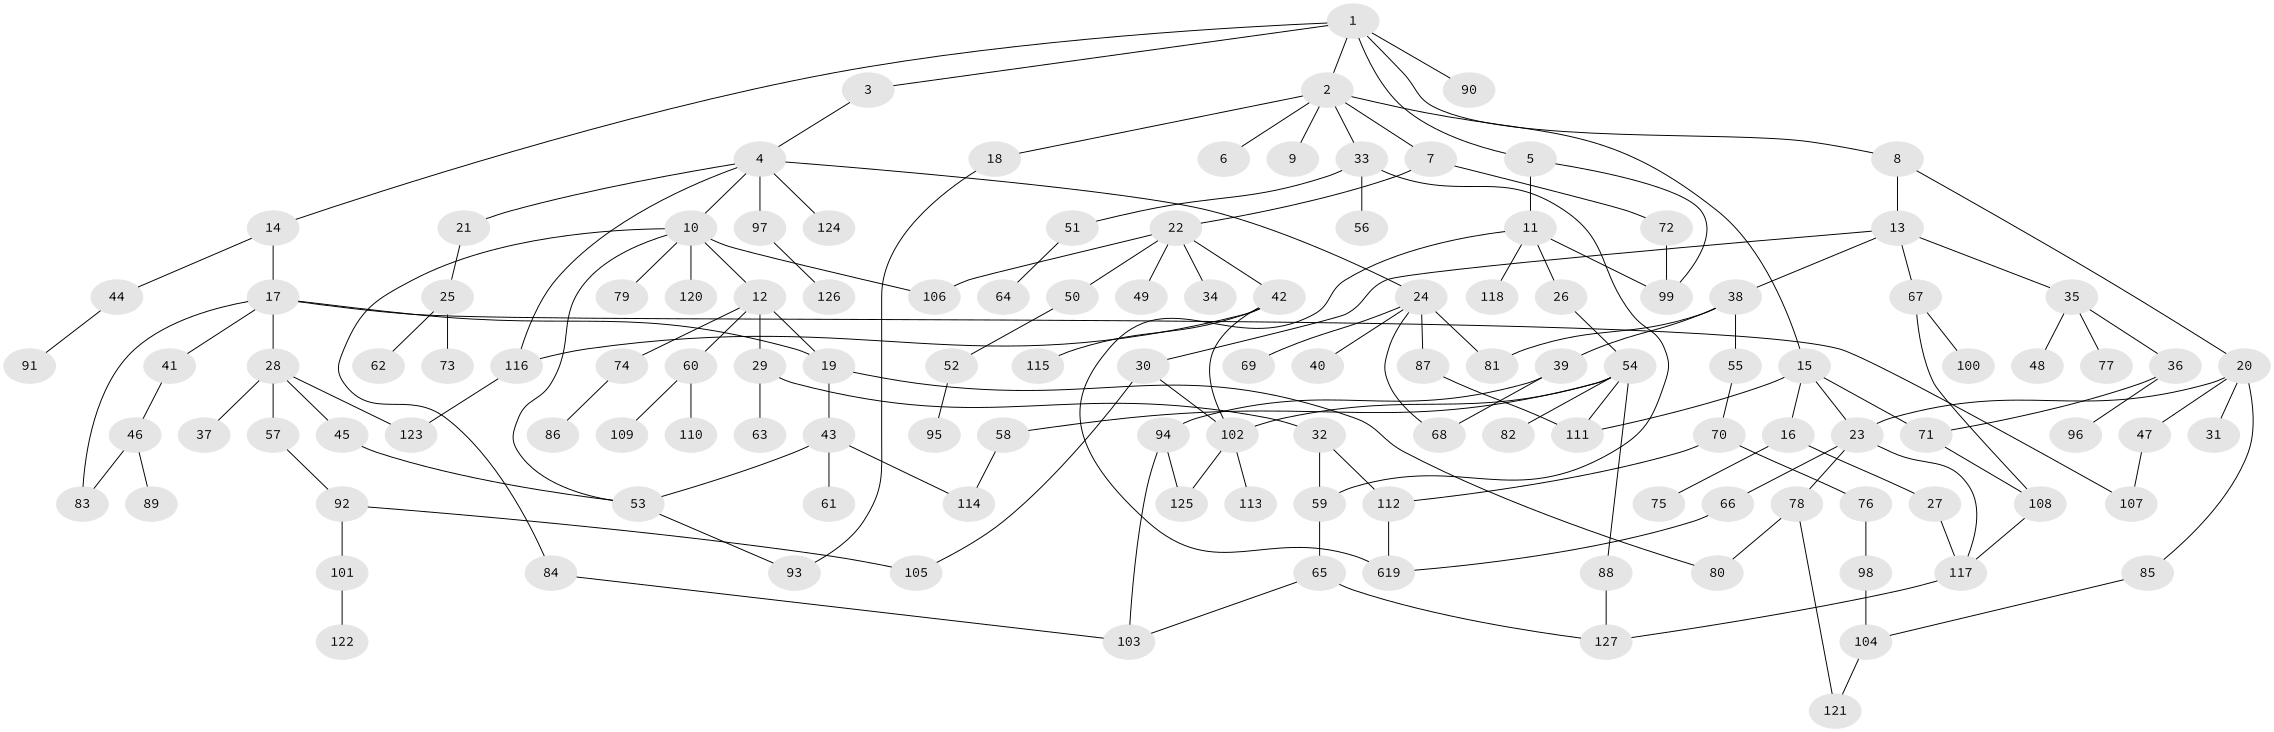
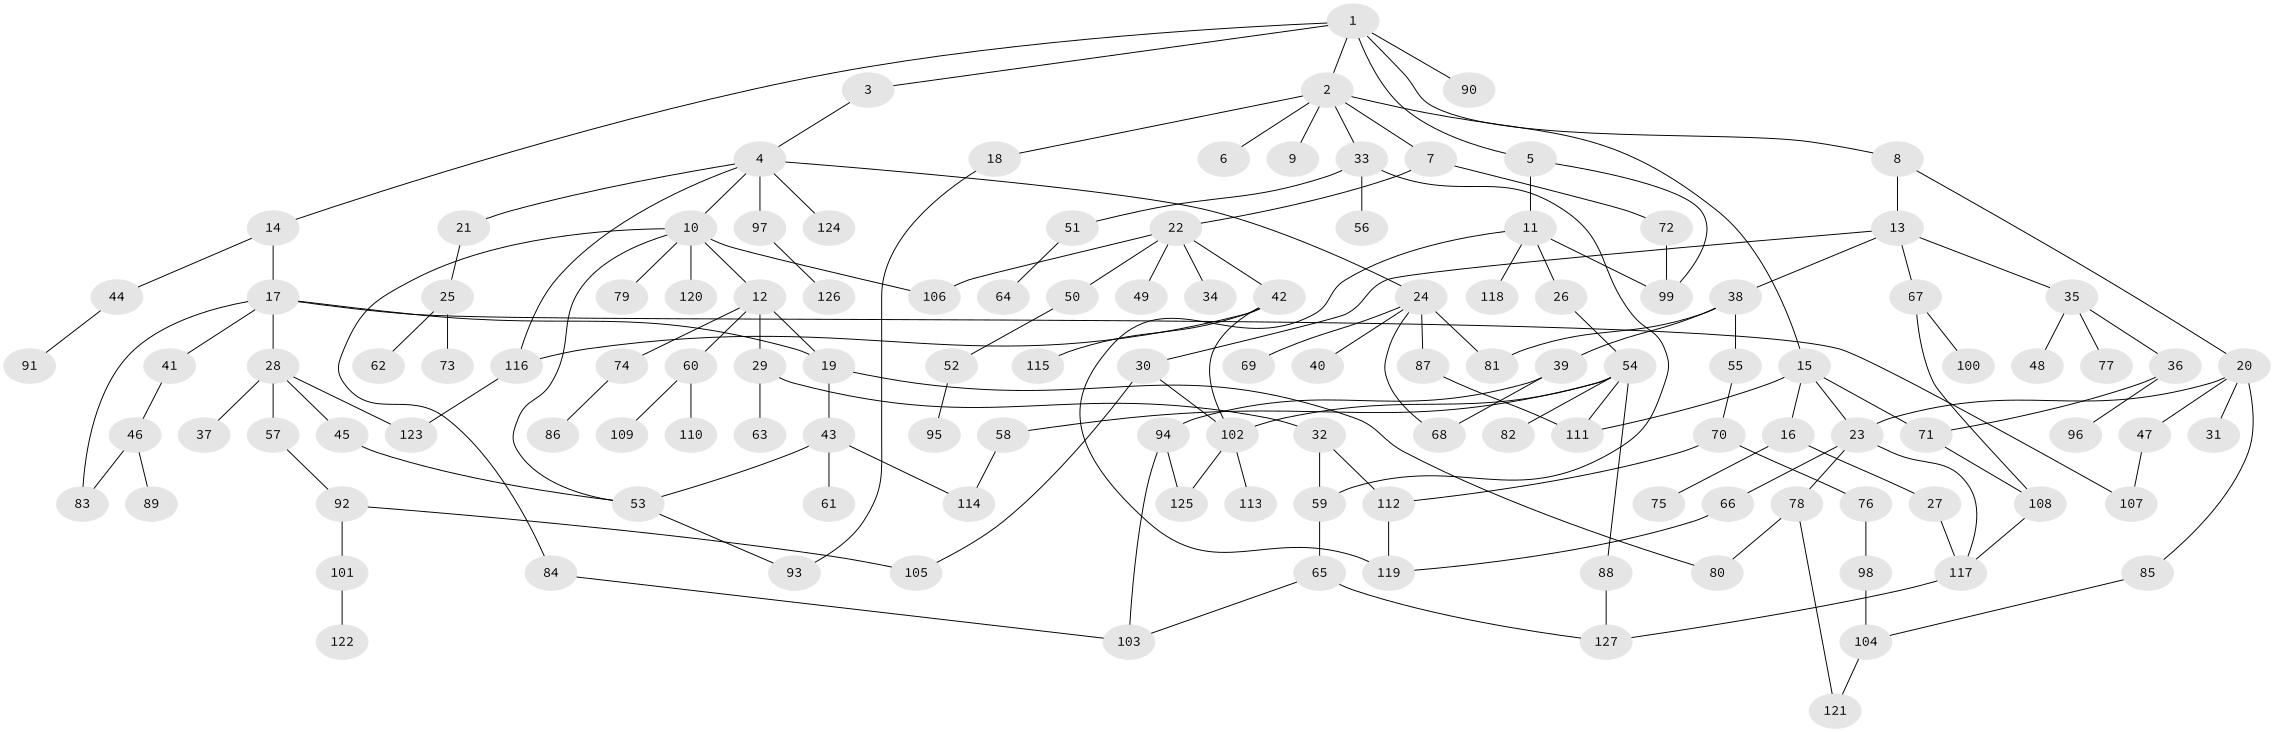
node "619": label "619" -> "119"
